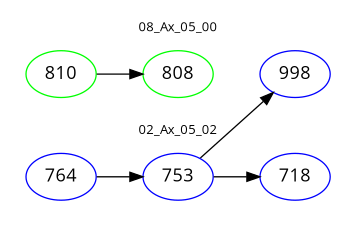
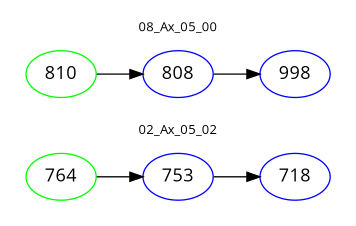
node "808": color green -> blue
edge "753" -> "998": now "808" -> "998"
node "764": color blue -> green
